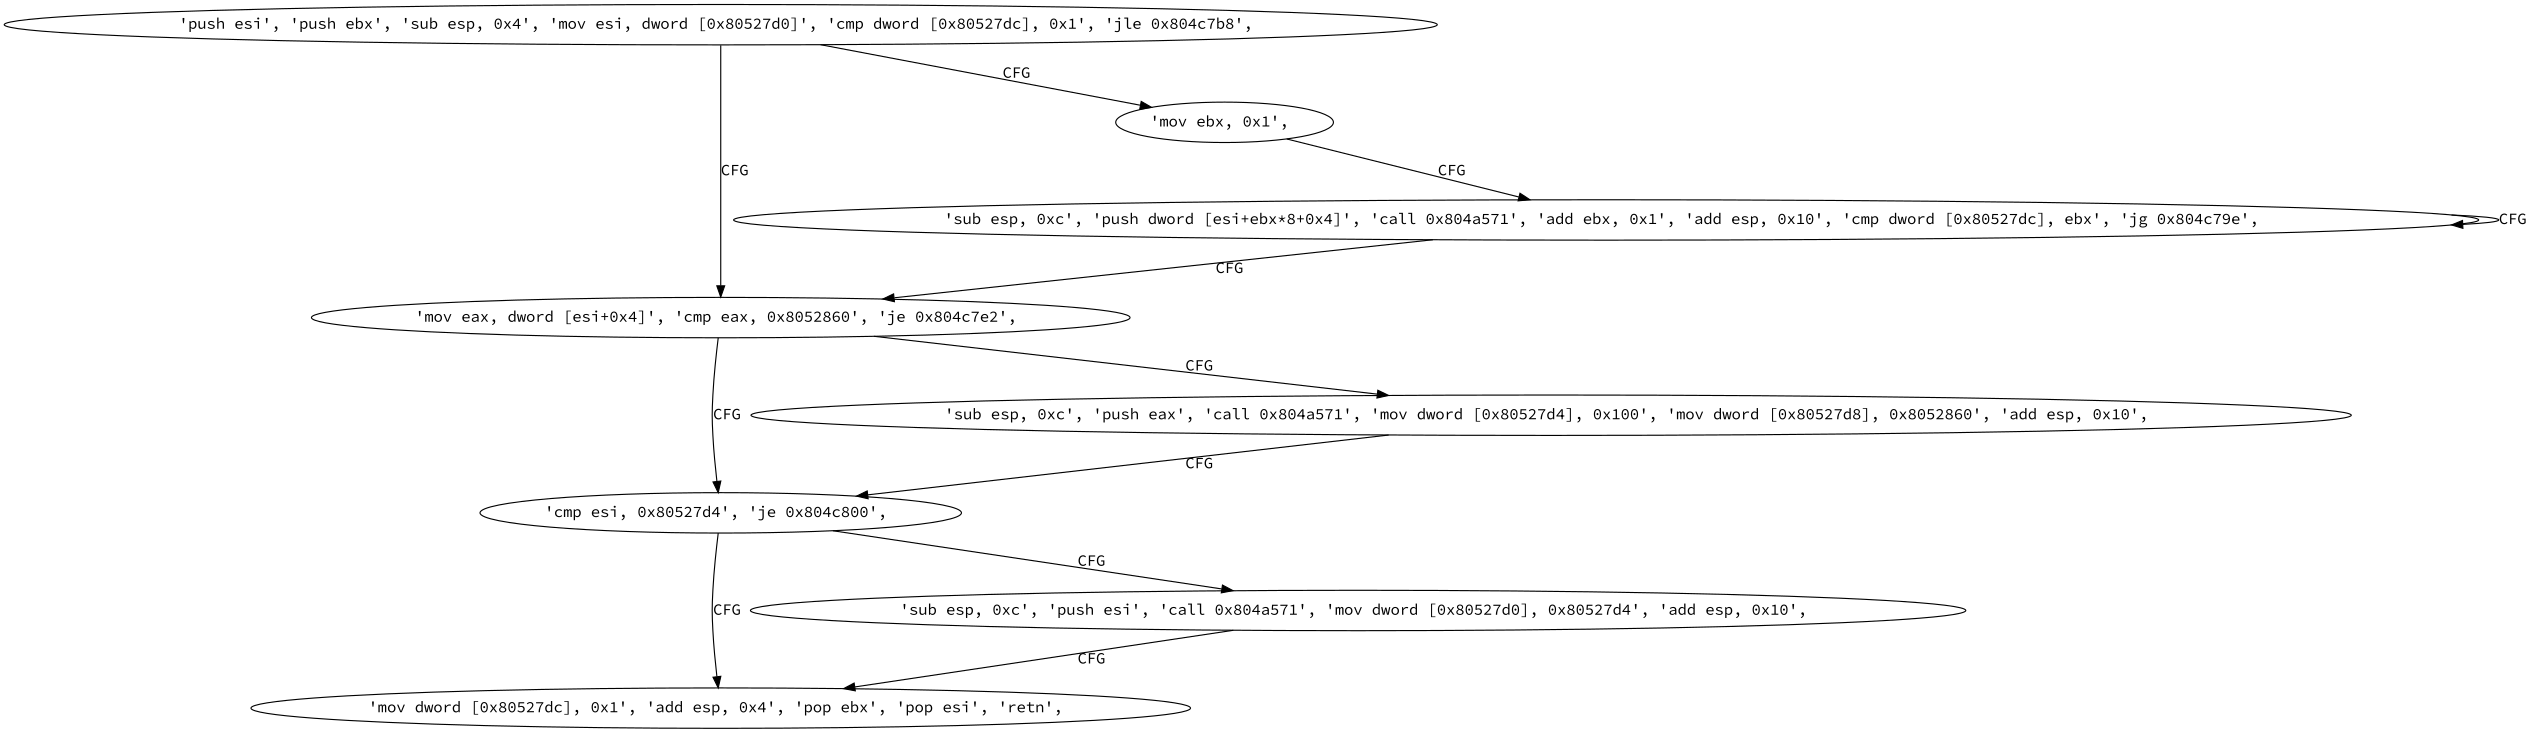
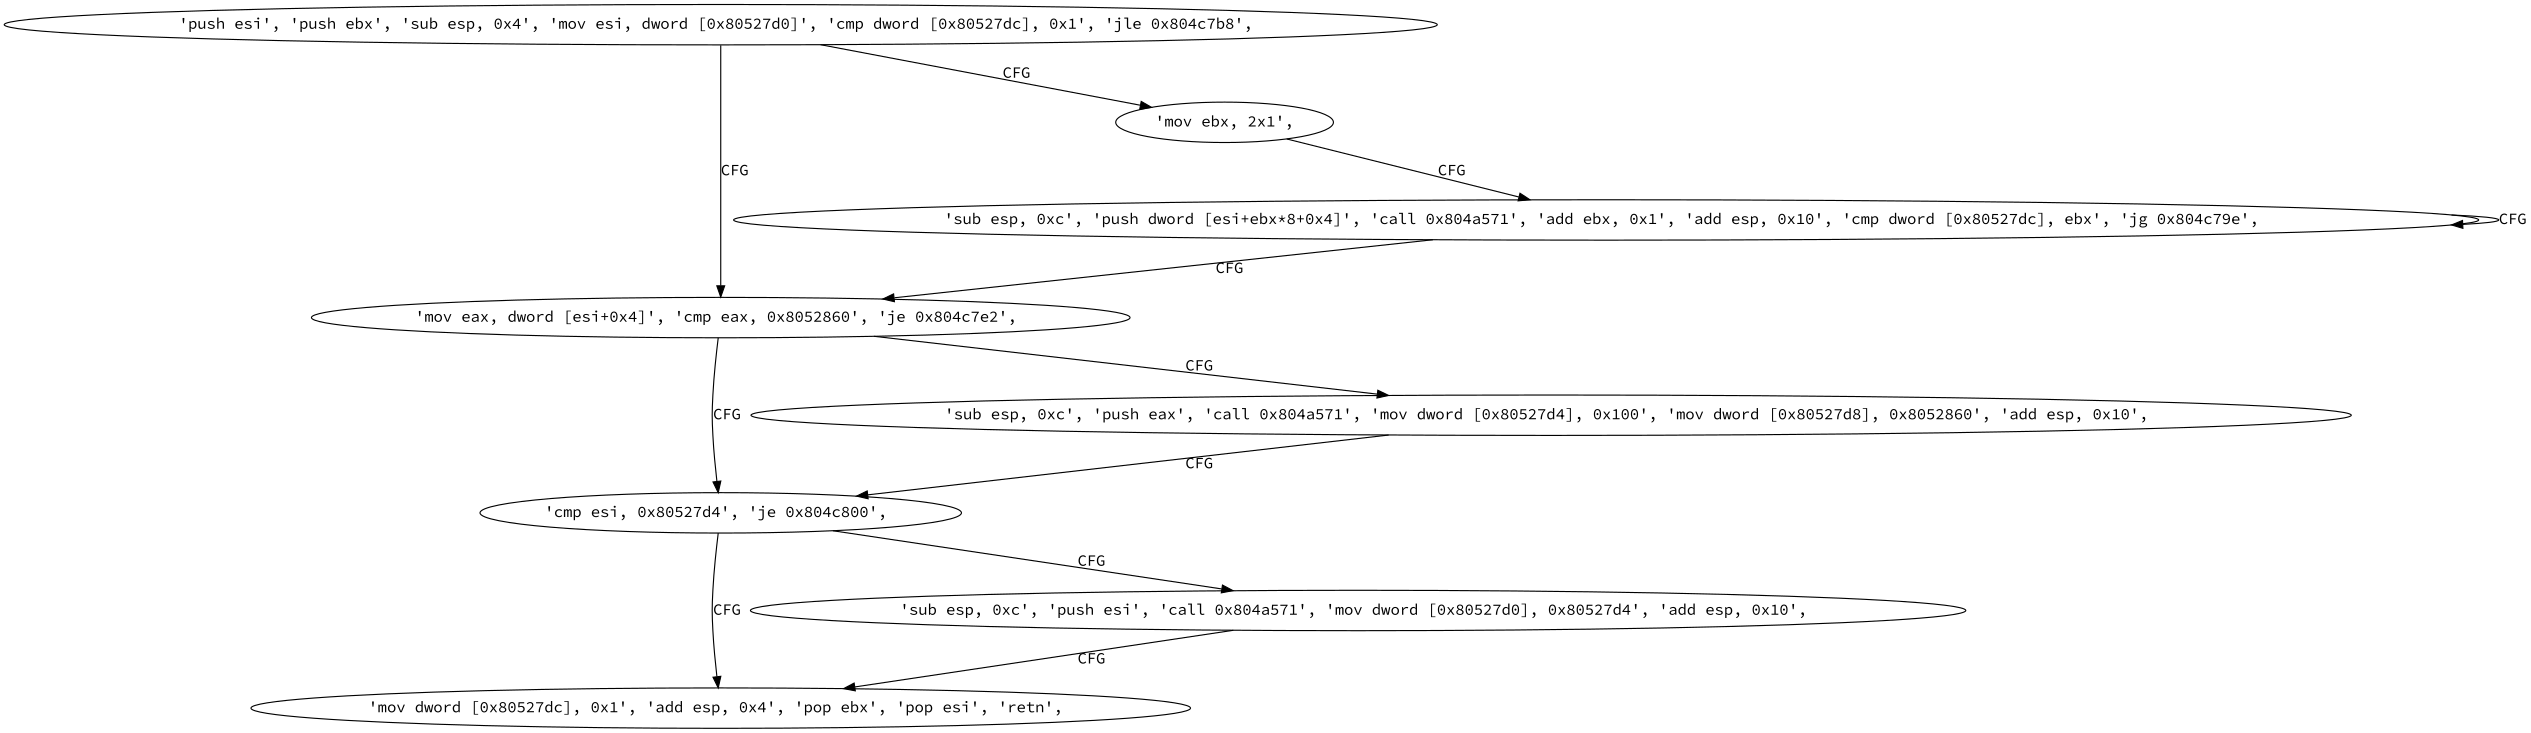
node "'mov ebx, 0x1',": label "'mov ebx, 0x1'," -> "'mov ebx, 2x1',"
